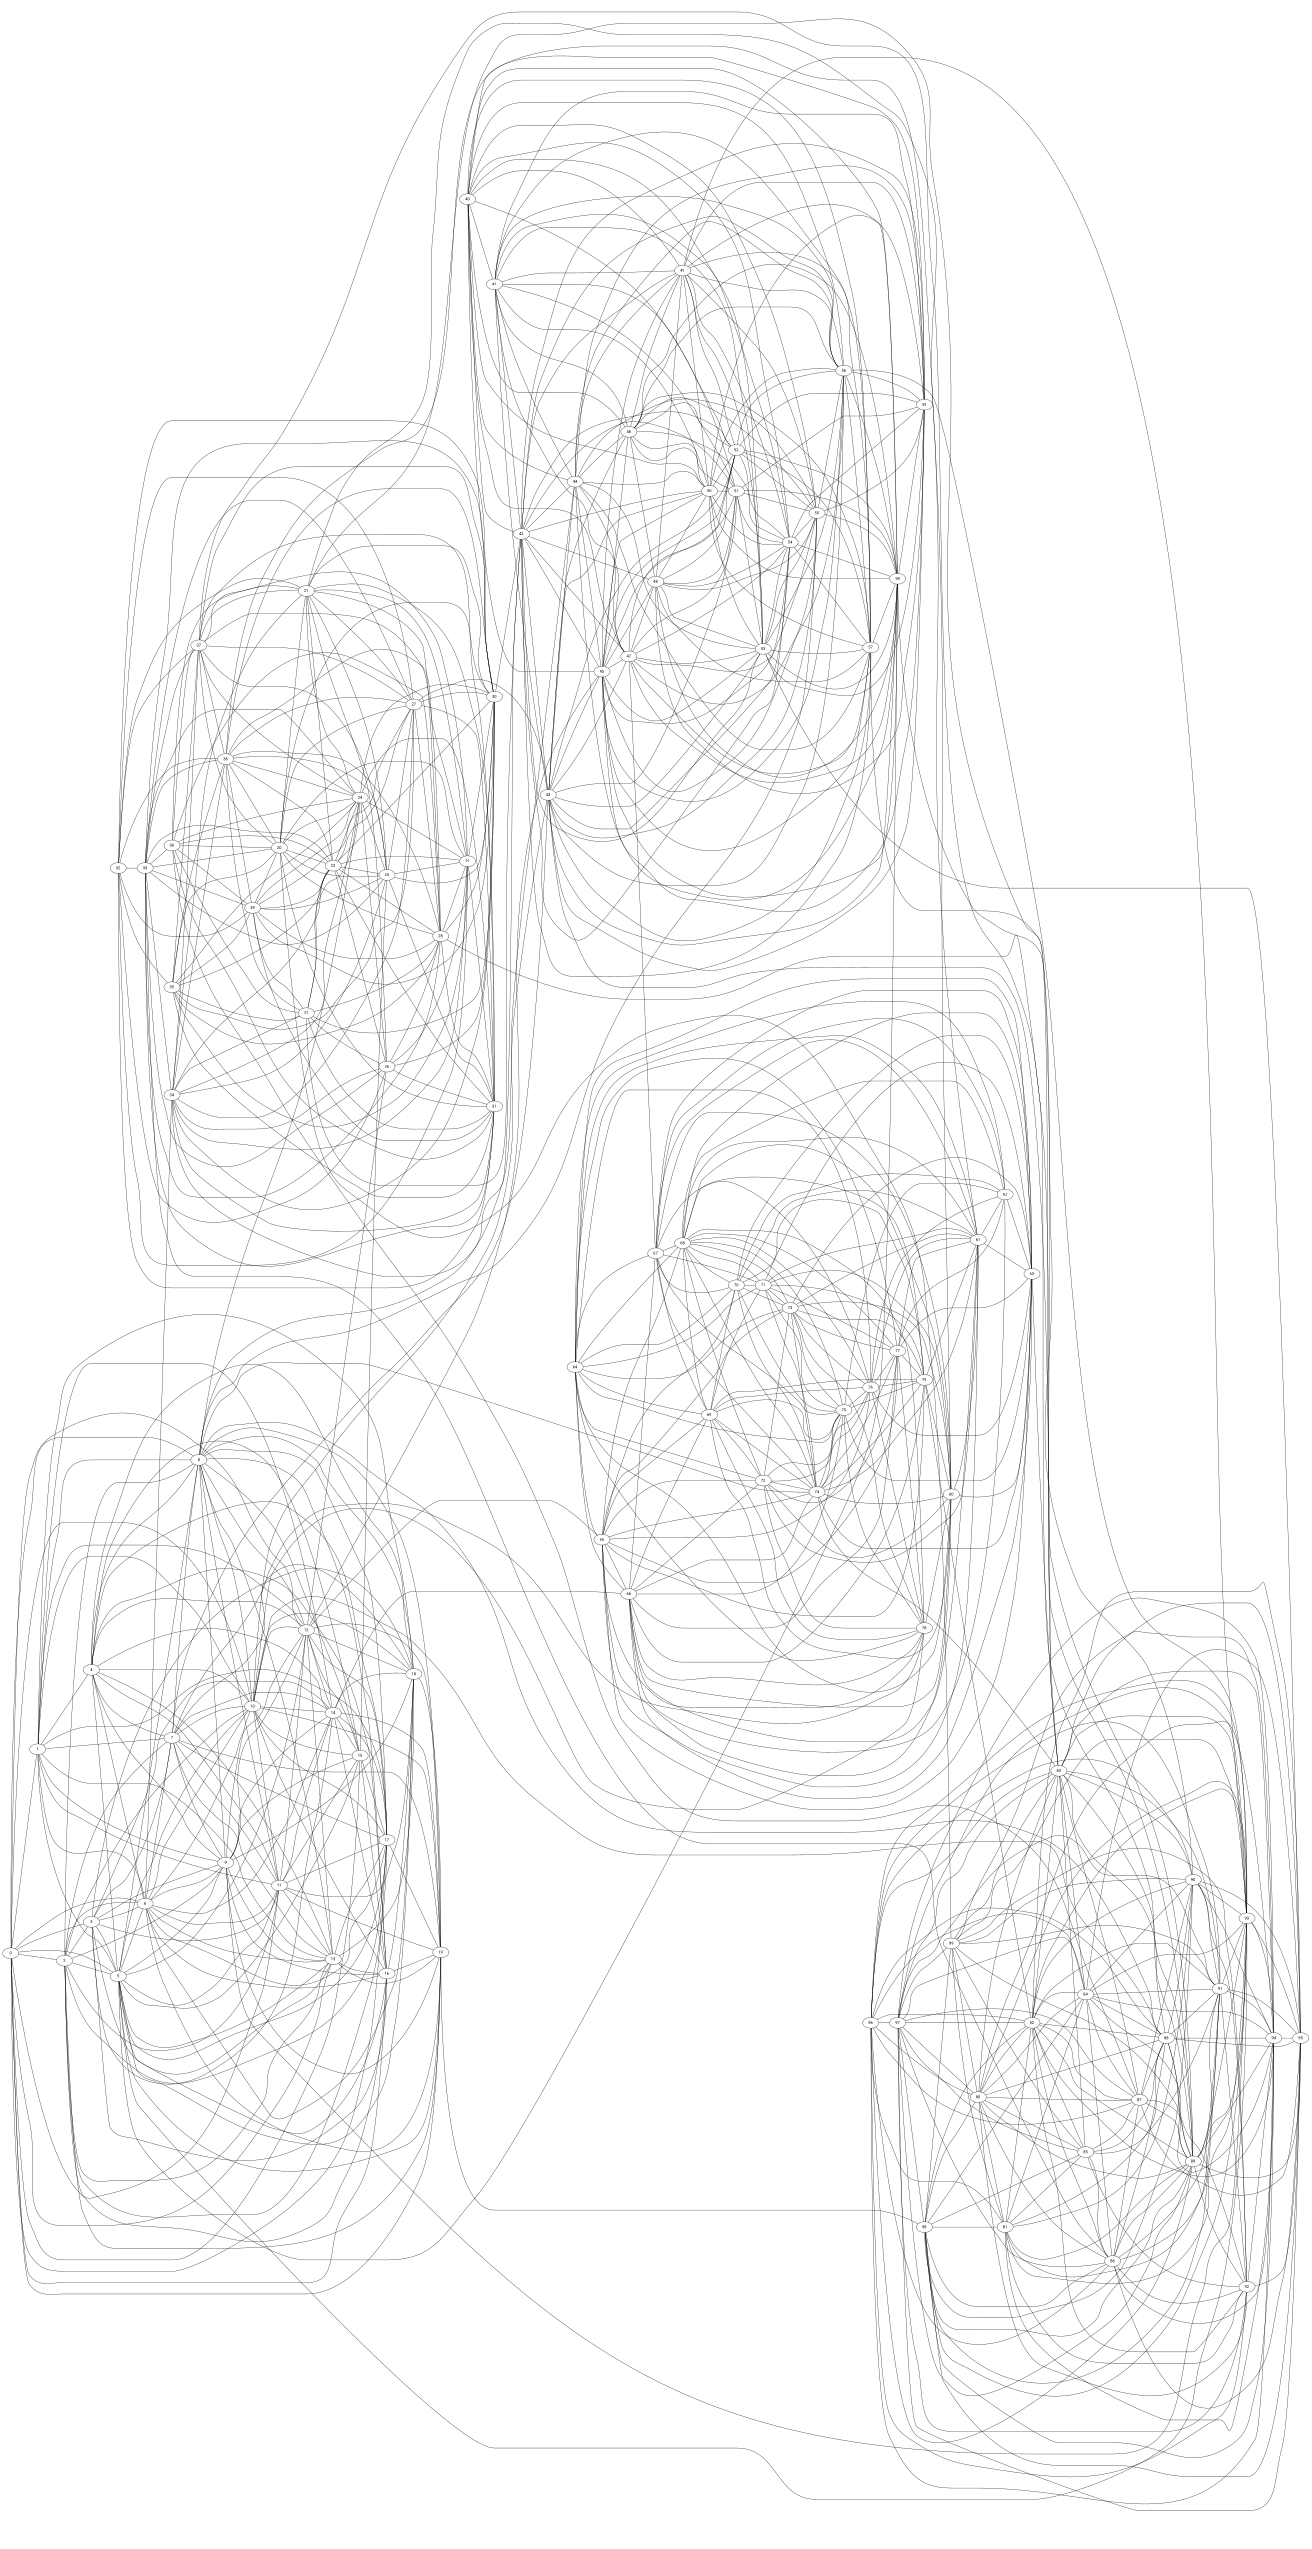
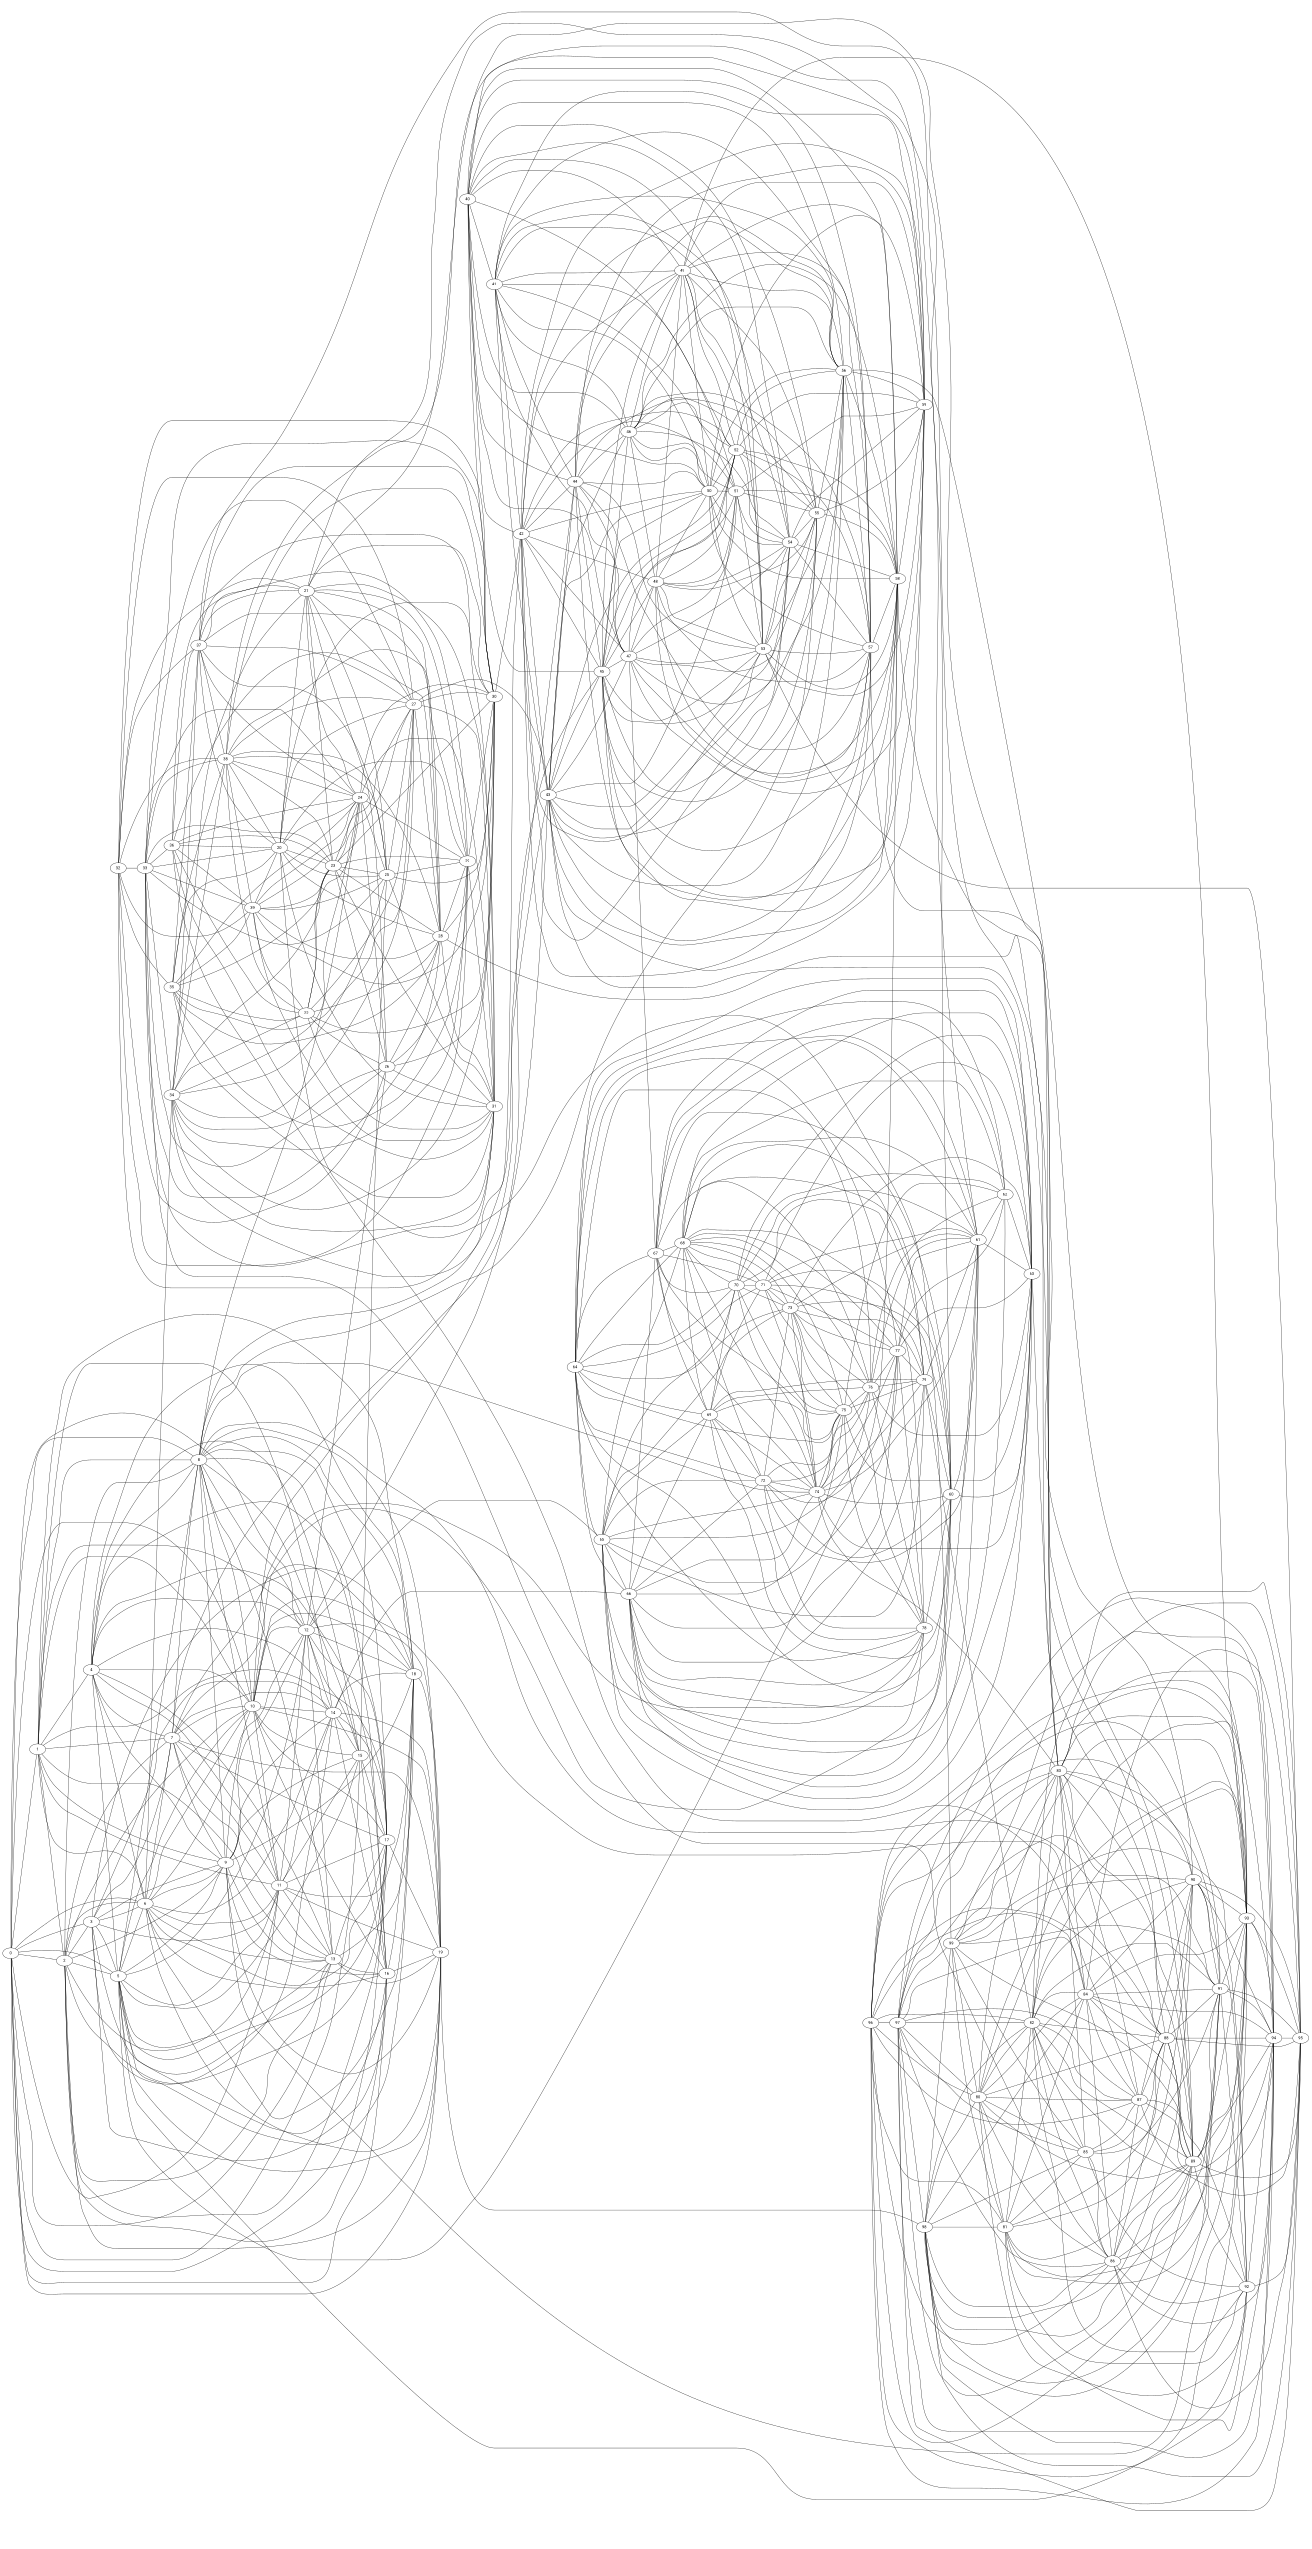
edge "37" -- "33": removed
edge "42" -- "22": now "27" -- "22"
edge "1" -- "5": now "1" -- "2"
